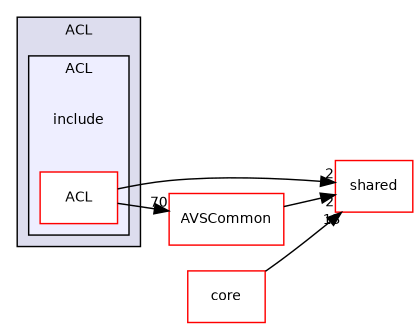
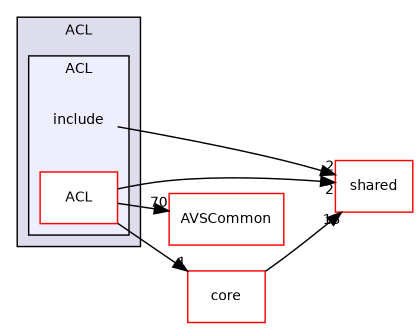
edge "AVSCommon" -> "shared": now "include" -> "shared"
edge "ACL" -> "core": added
